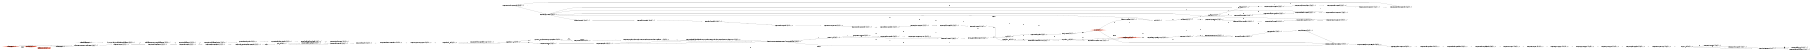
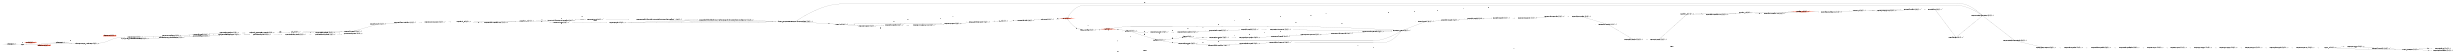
node "ty != null@@@43@@@['1', '1', '0']": fillcolor white -> tomato
edge "nic_id > 0@@@41@@@['1', '1', '0']" -> "router.getTrafficType() != null@@@83@@@['1', '1', '0']": label "nicResponse" -> "true"
node "DomainRouterJoinVO router@@@2@@@['0', '1', '0']": added
edge "router.getIsolationUri() != null@@@80@@@['1', '1', '0']" -> "nic_id > 0@@@41@@@['1', '1', '0']": reversed
node "createExternalLoadBalancerResponse['0', '0', '1']": removed
node "newDomainRouterResponse['1', '0', '0']": fillcolor tomato -> lightgray
